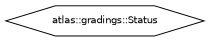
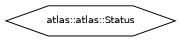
node "atlas::gradings::Status": label "atlas::gradings::Status" -> "atlas::atlas::Status"
